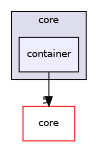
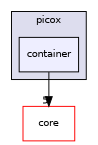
cluster "core": label "core" -> "picox"
